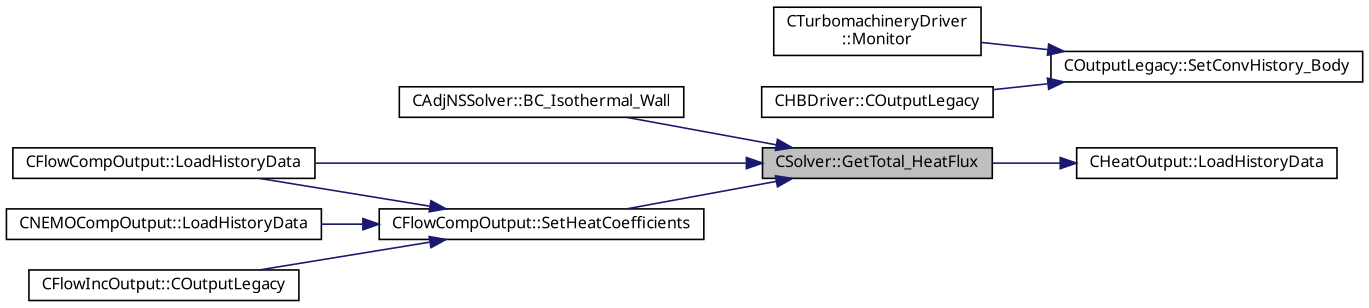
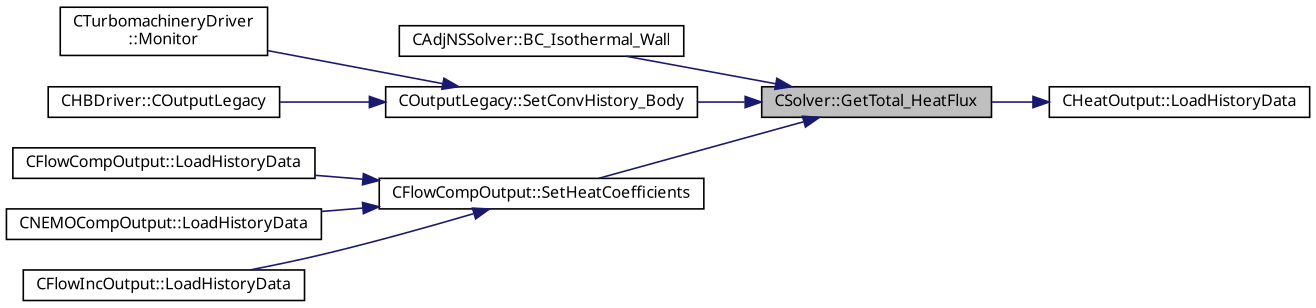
edge "CFlowCompOutput::LoadHistoryData" -> "CSolver::GetTotal_HeatFlux": now "COutputLegacy::SetConvHistory_Body" -> "CSolver::GetTotal_HeatFlux"
node "CFlowIncOutput::COutputLegacy": label "CFlowIncOutput::COutputLegacy" -> "CFlowIncOutput::LoadHistoryData"
